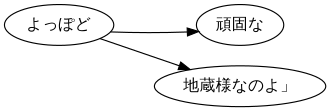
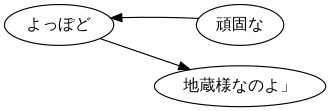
edge "よっぽど" -> "頑固な": reversed
